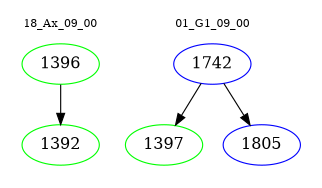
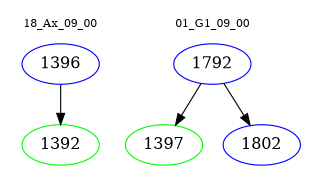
node "1396": color green -> blue
node "1742": label "1742" -> "1792"
node "1805": label "1805" -> "1802"
